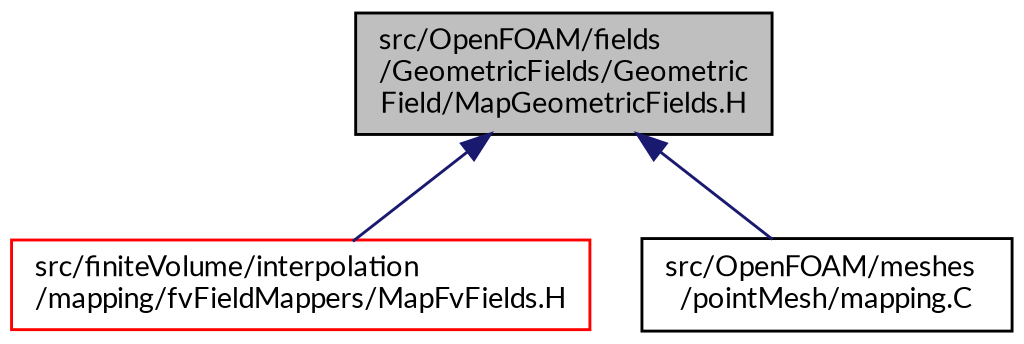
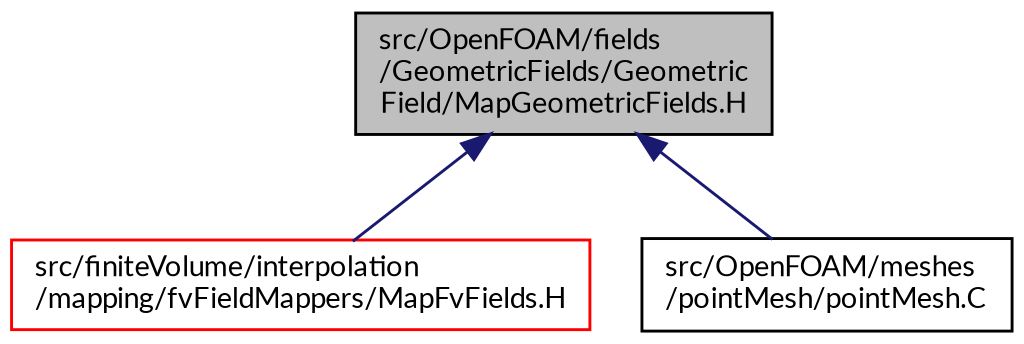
node "src/OpenFOAM/meshes /pointMesh/mapping.C": label "src/OpenFOAM/meshes /pointMesh/mapping.C" -> "src/OpenFOAM/meshes /pointMesh/pointMesh.C"
